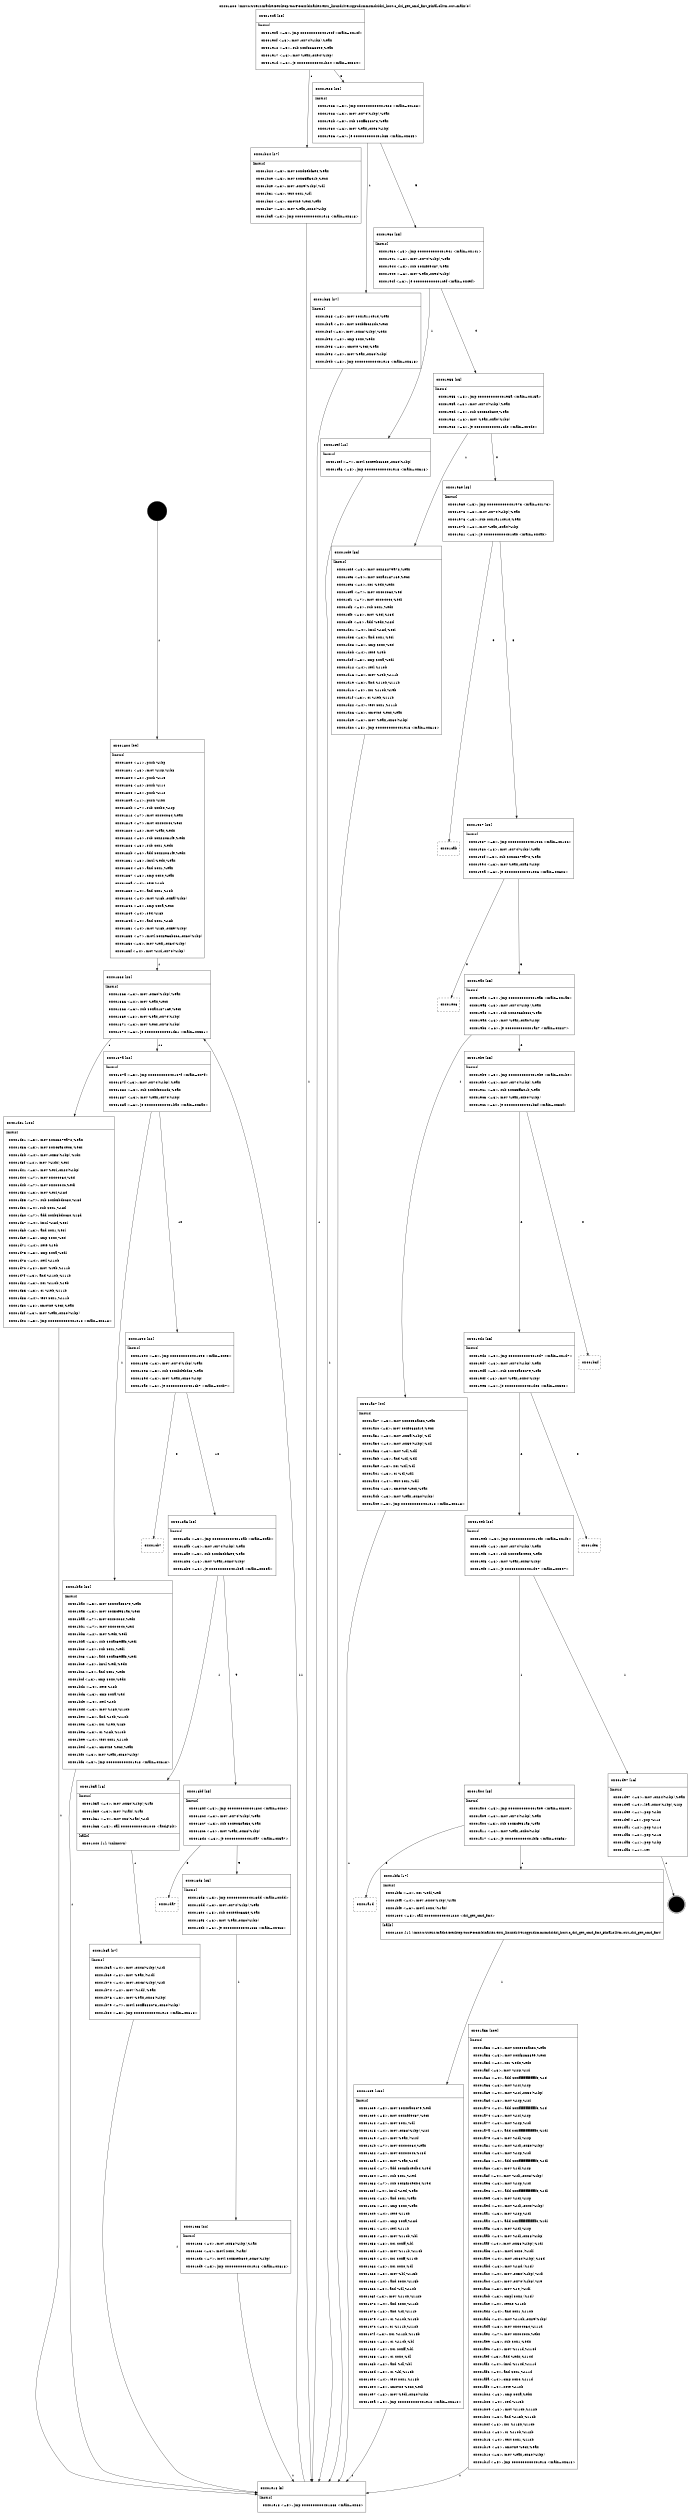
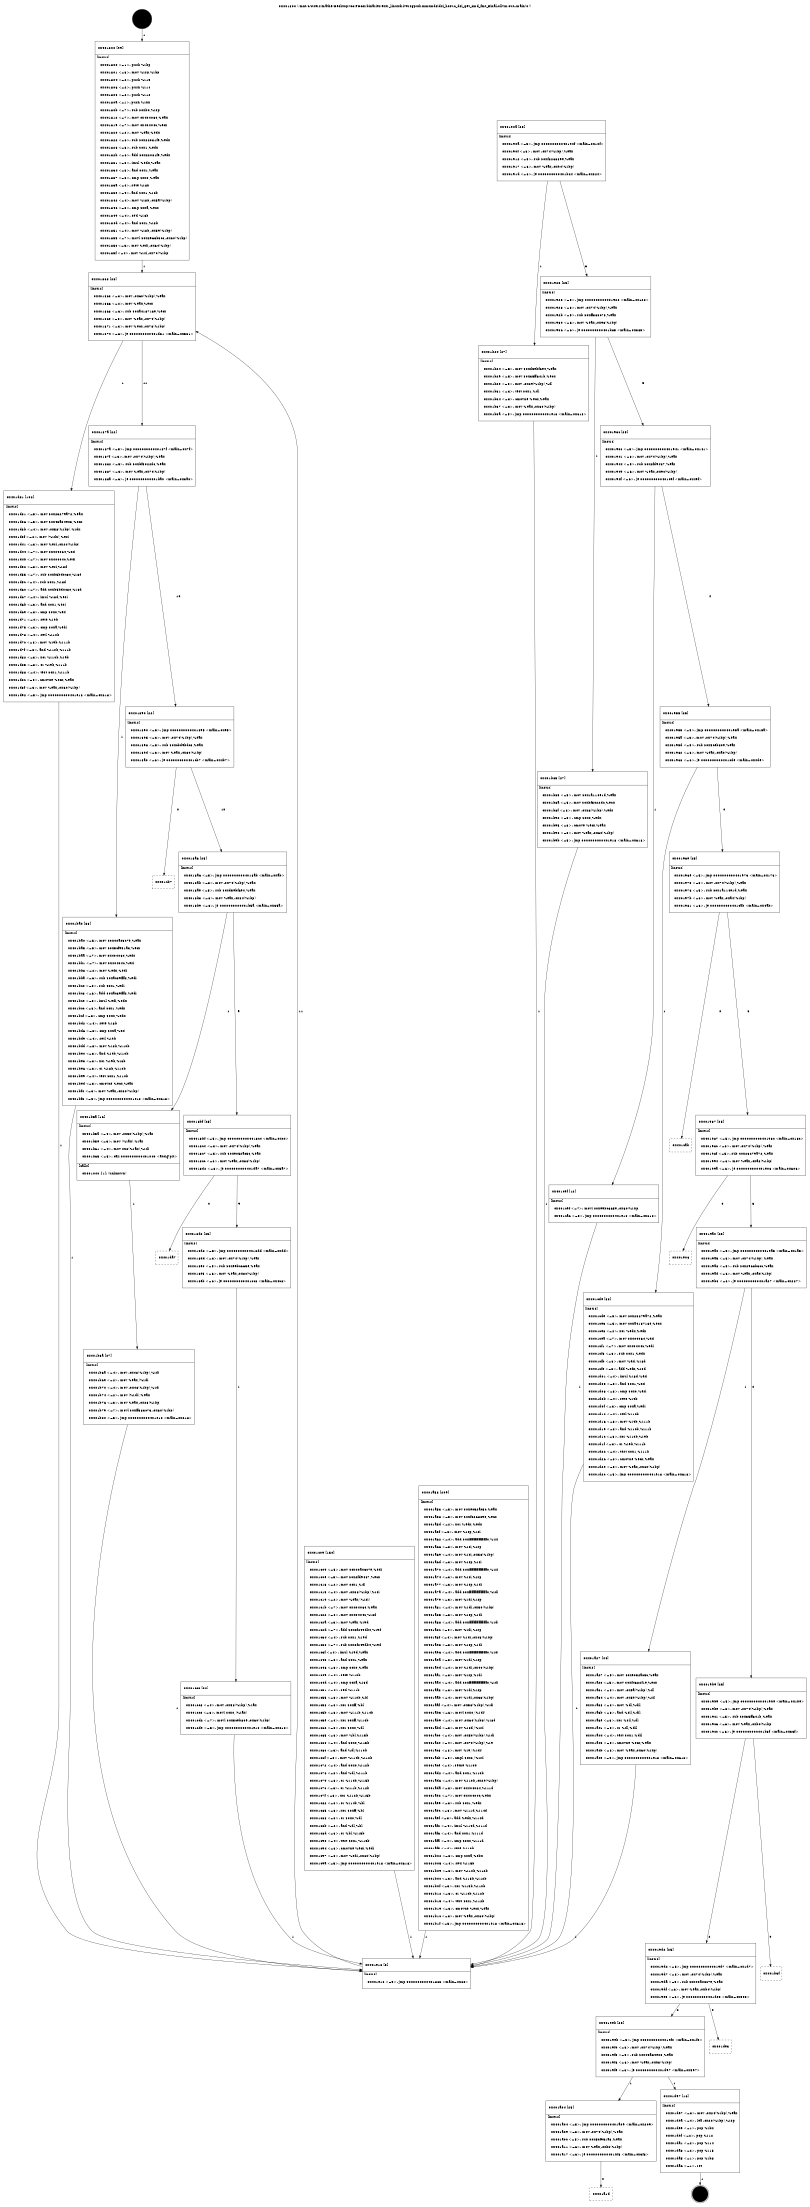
node "0x401bf8 [17]": removed
